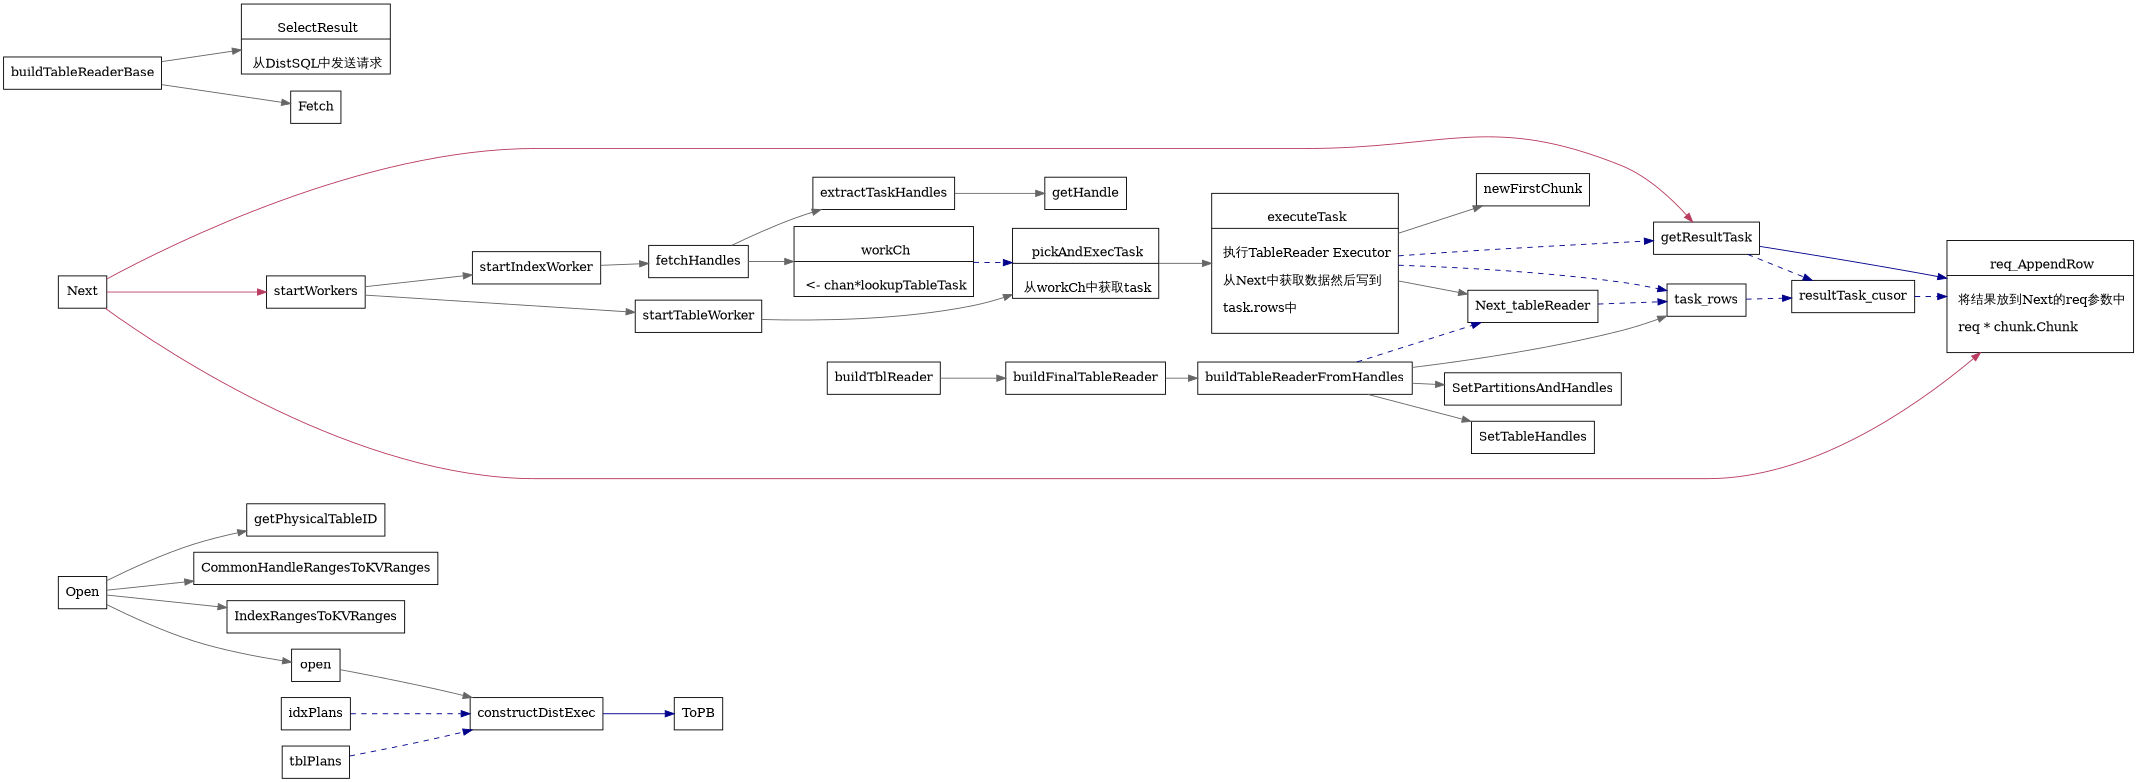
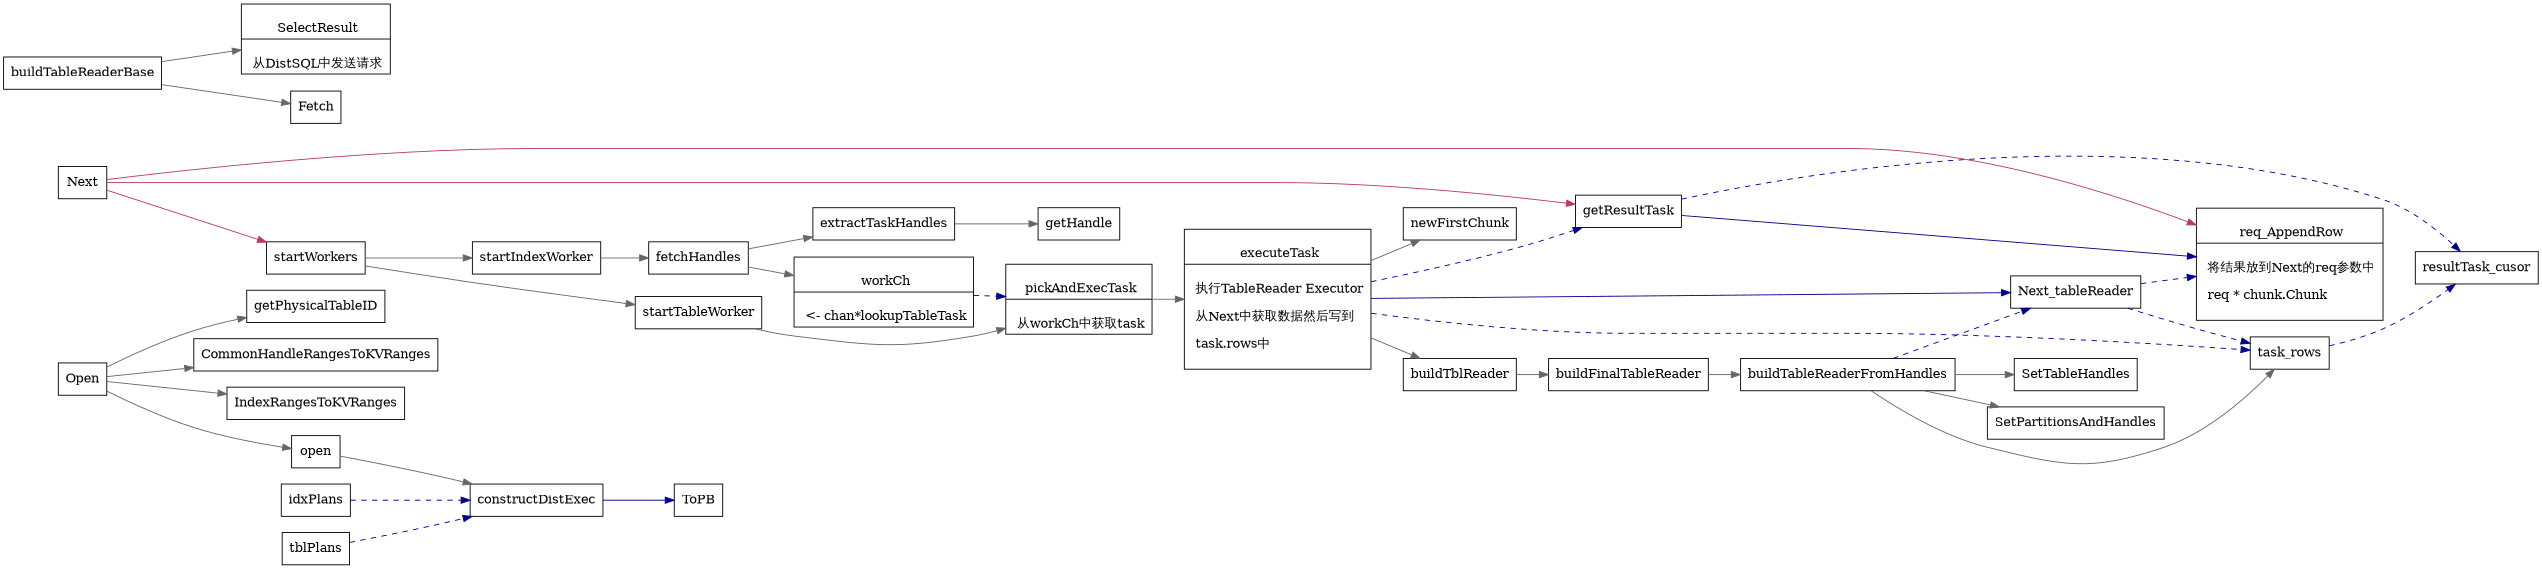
edge "executeTask" -> "Next_tableReader": color gray40 -> darkblue
edge "resultTask_cusor" -> "req_AppendRow": now "Next_tableReader" -> "req_AppendRow"
edge "executeTask" -> "buildTblReader": added
